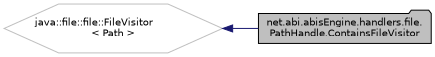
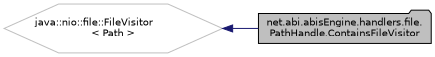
node "java::file::file::FileVisitor < Path >": label "java::file::file::FileVisitor < Path >" -> "java::nio::file::FileVisitor < Path >"
